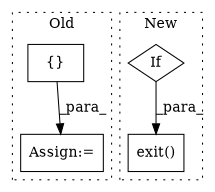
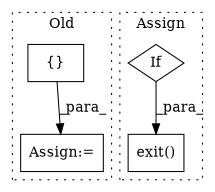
cluster "New": label "New" -> "Assign"
